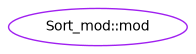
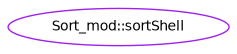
node "Sort_mod::mod": label "Sort_mod::mod" -> "Sort_mod::sortShell"
